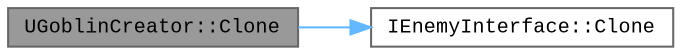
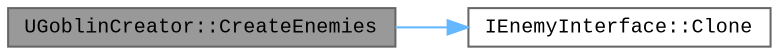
node "UGoblinCreator::Clone": label "UGoblinCreator::Clone" -> "UGoblinCreator::CreateEnemies"
